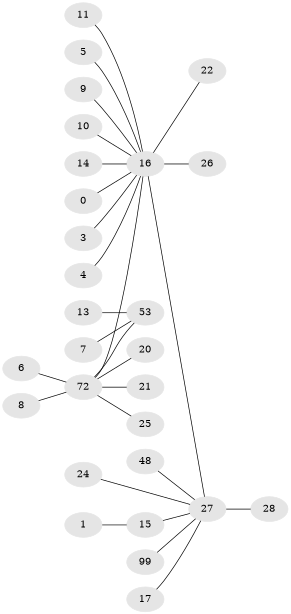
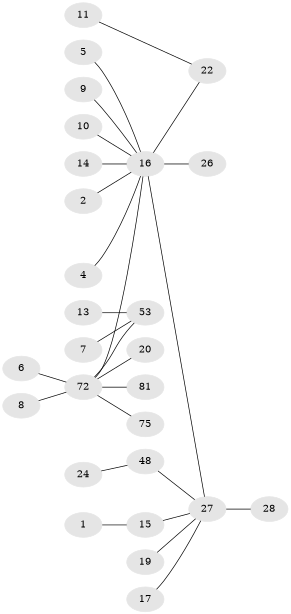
edge "11" -- "16": now "11" -- "22"
node "0": label "0" -> "2"
node "3": removed
node "21": label "21" -> "81"
node "25": label "25" -> "75"
edge "24" -- "27": now "24" -- "48"
node "99": label "99" -> "19"
